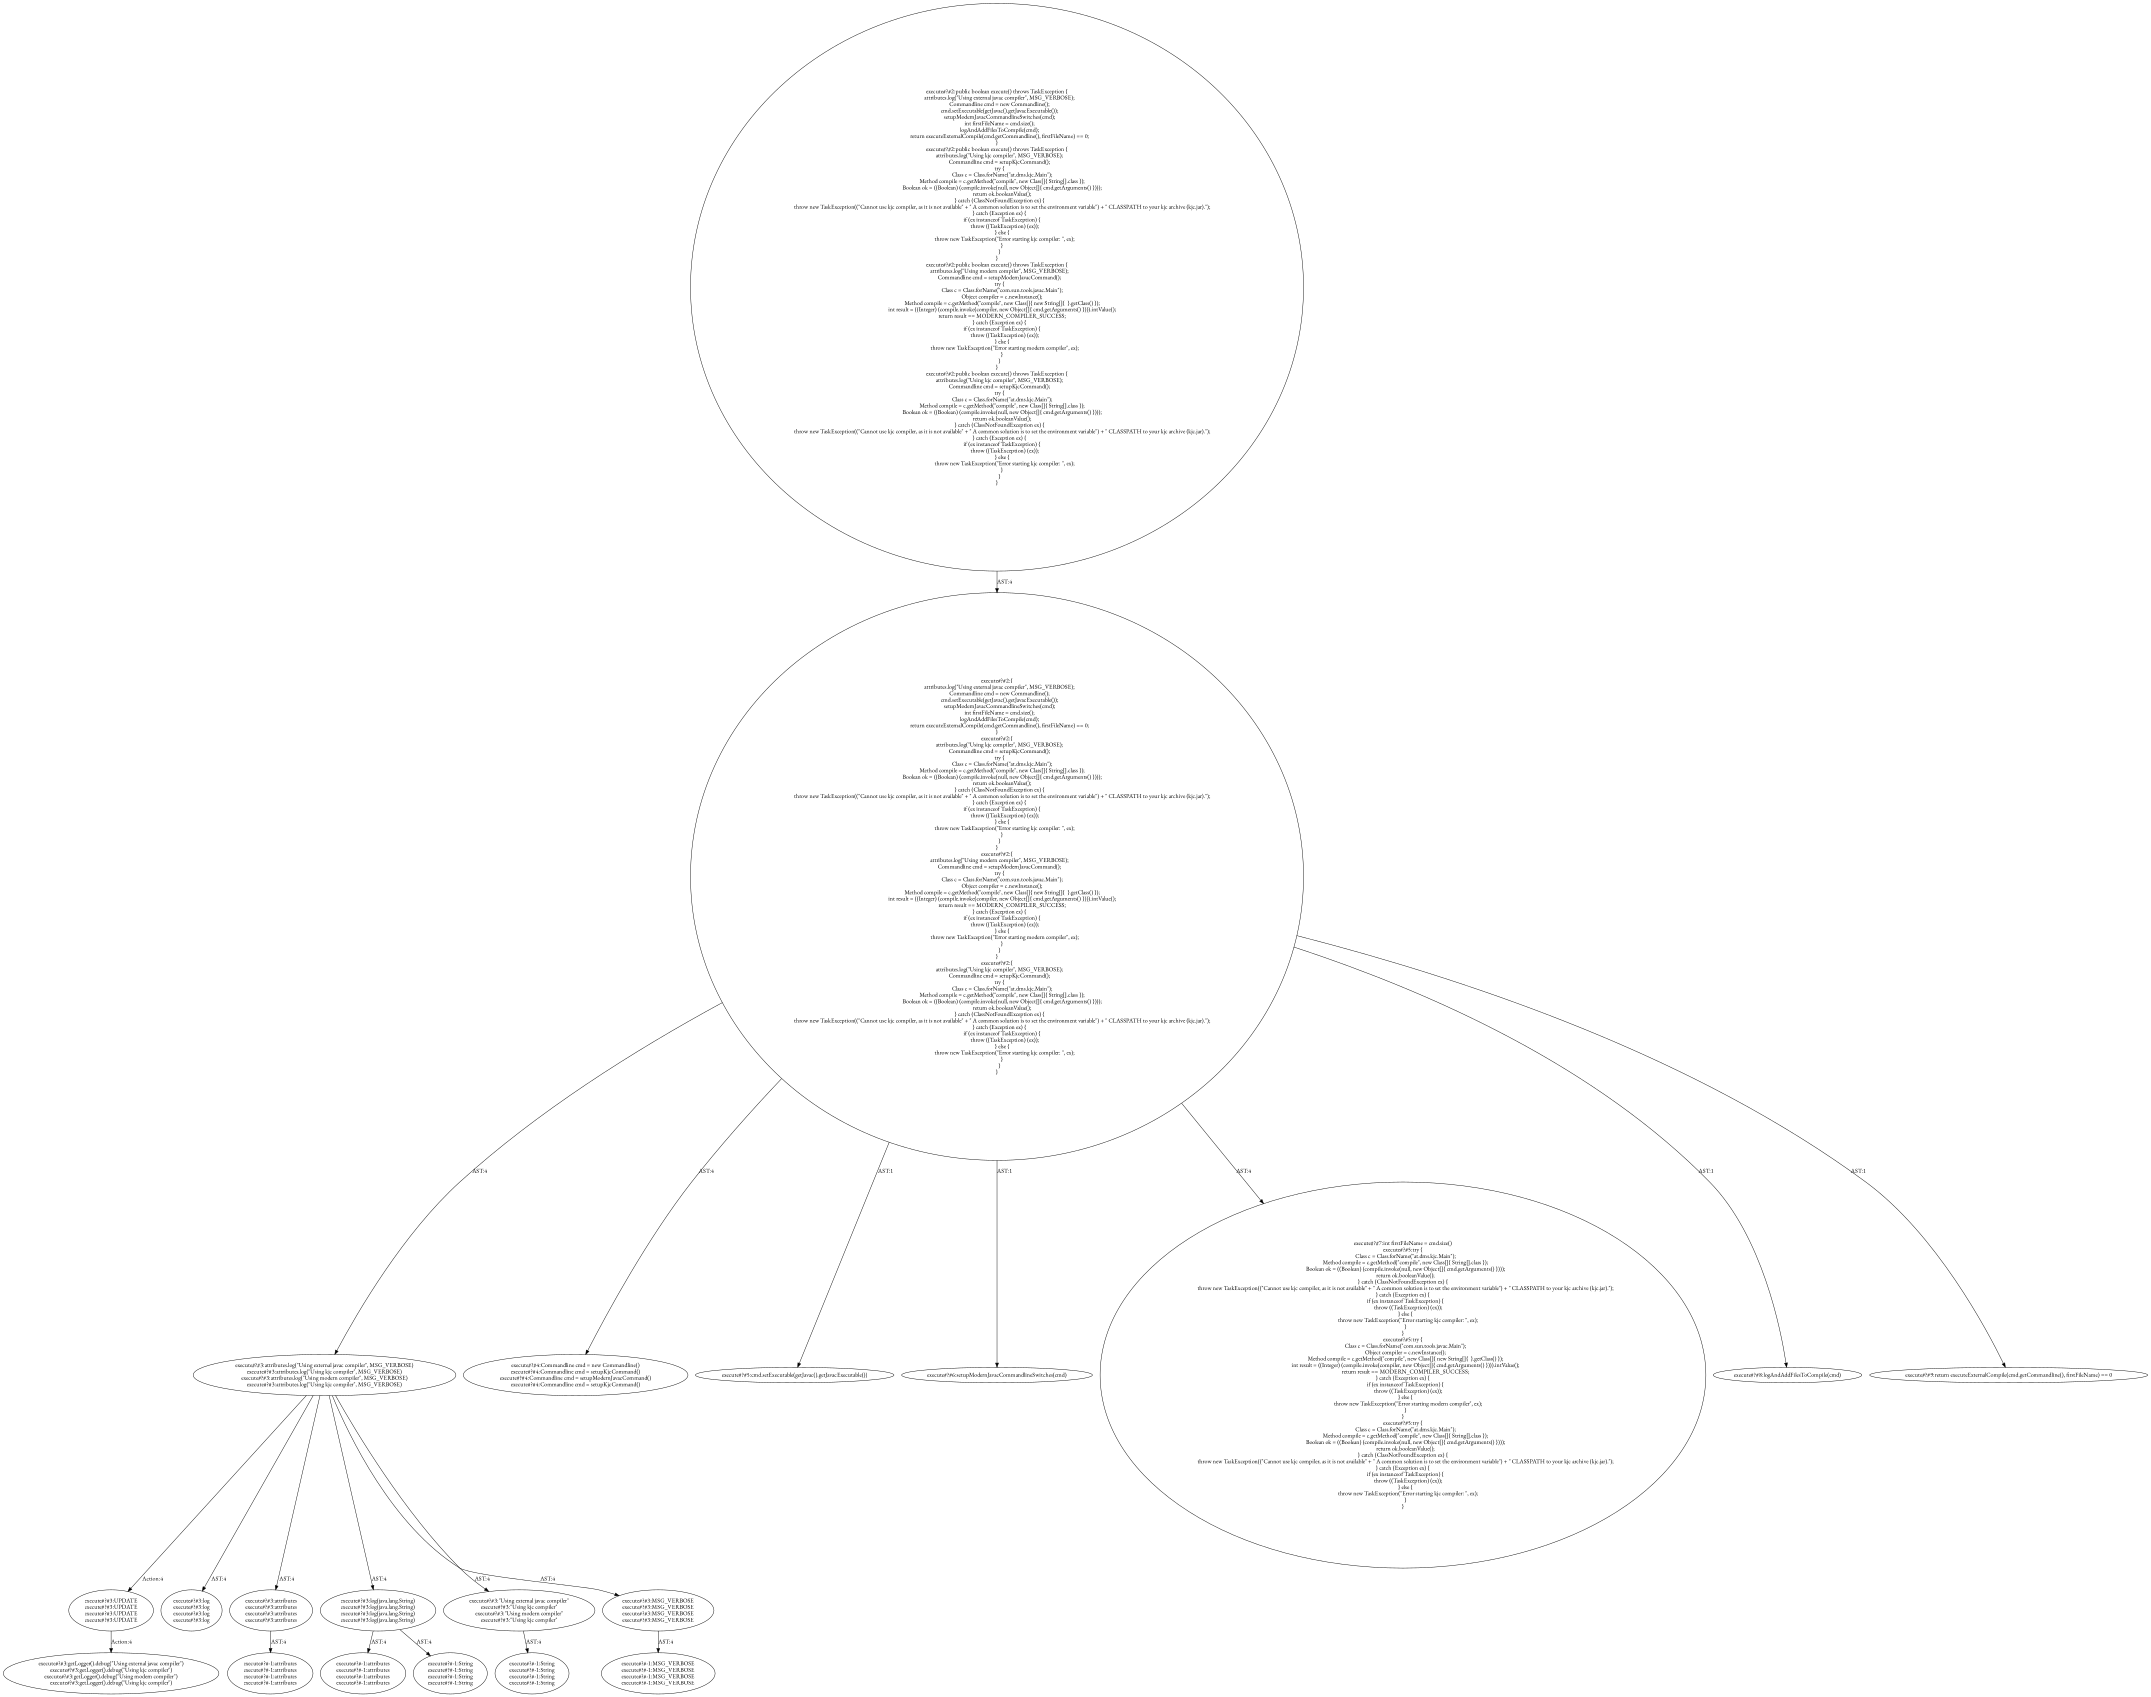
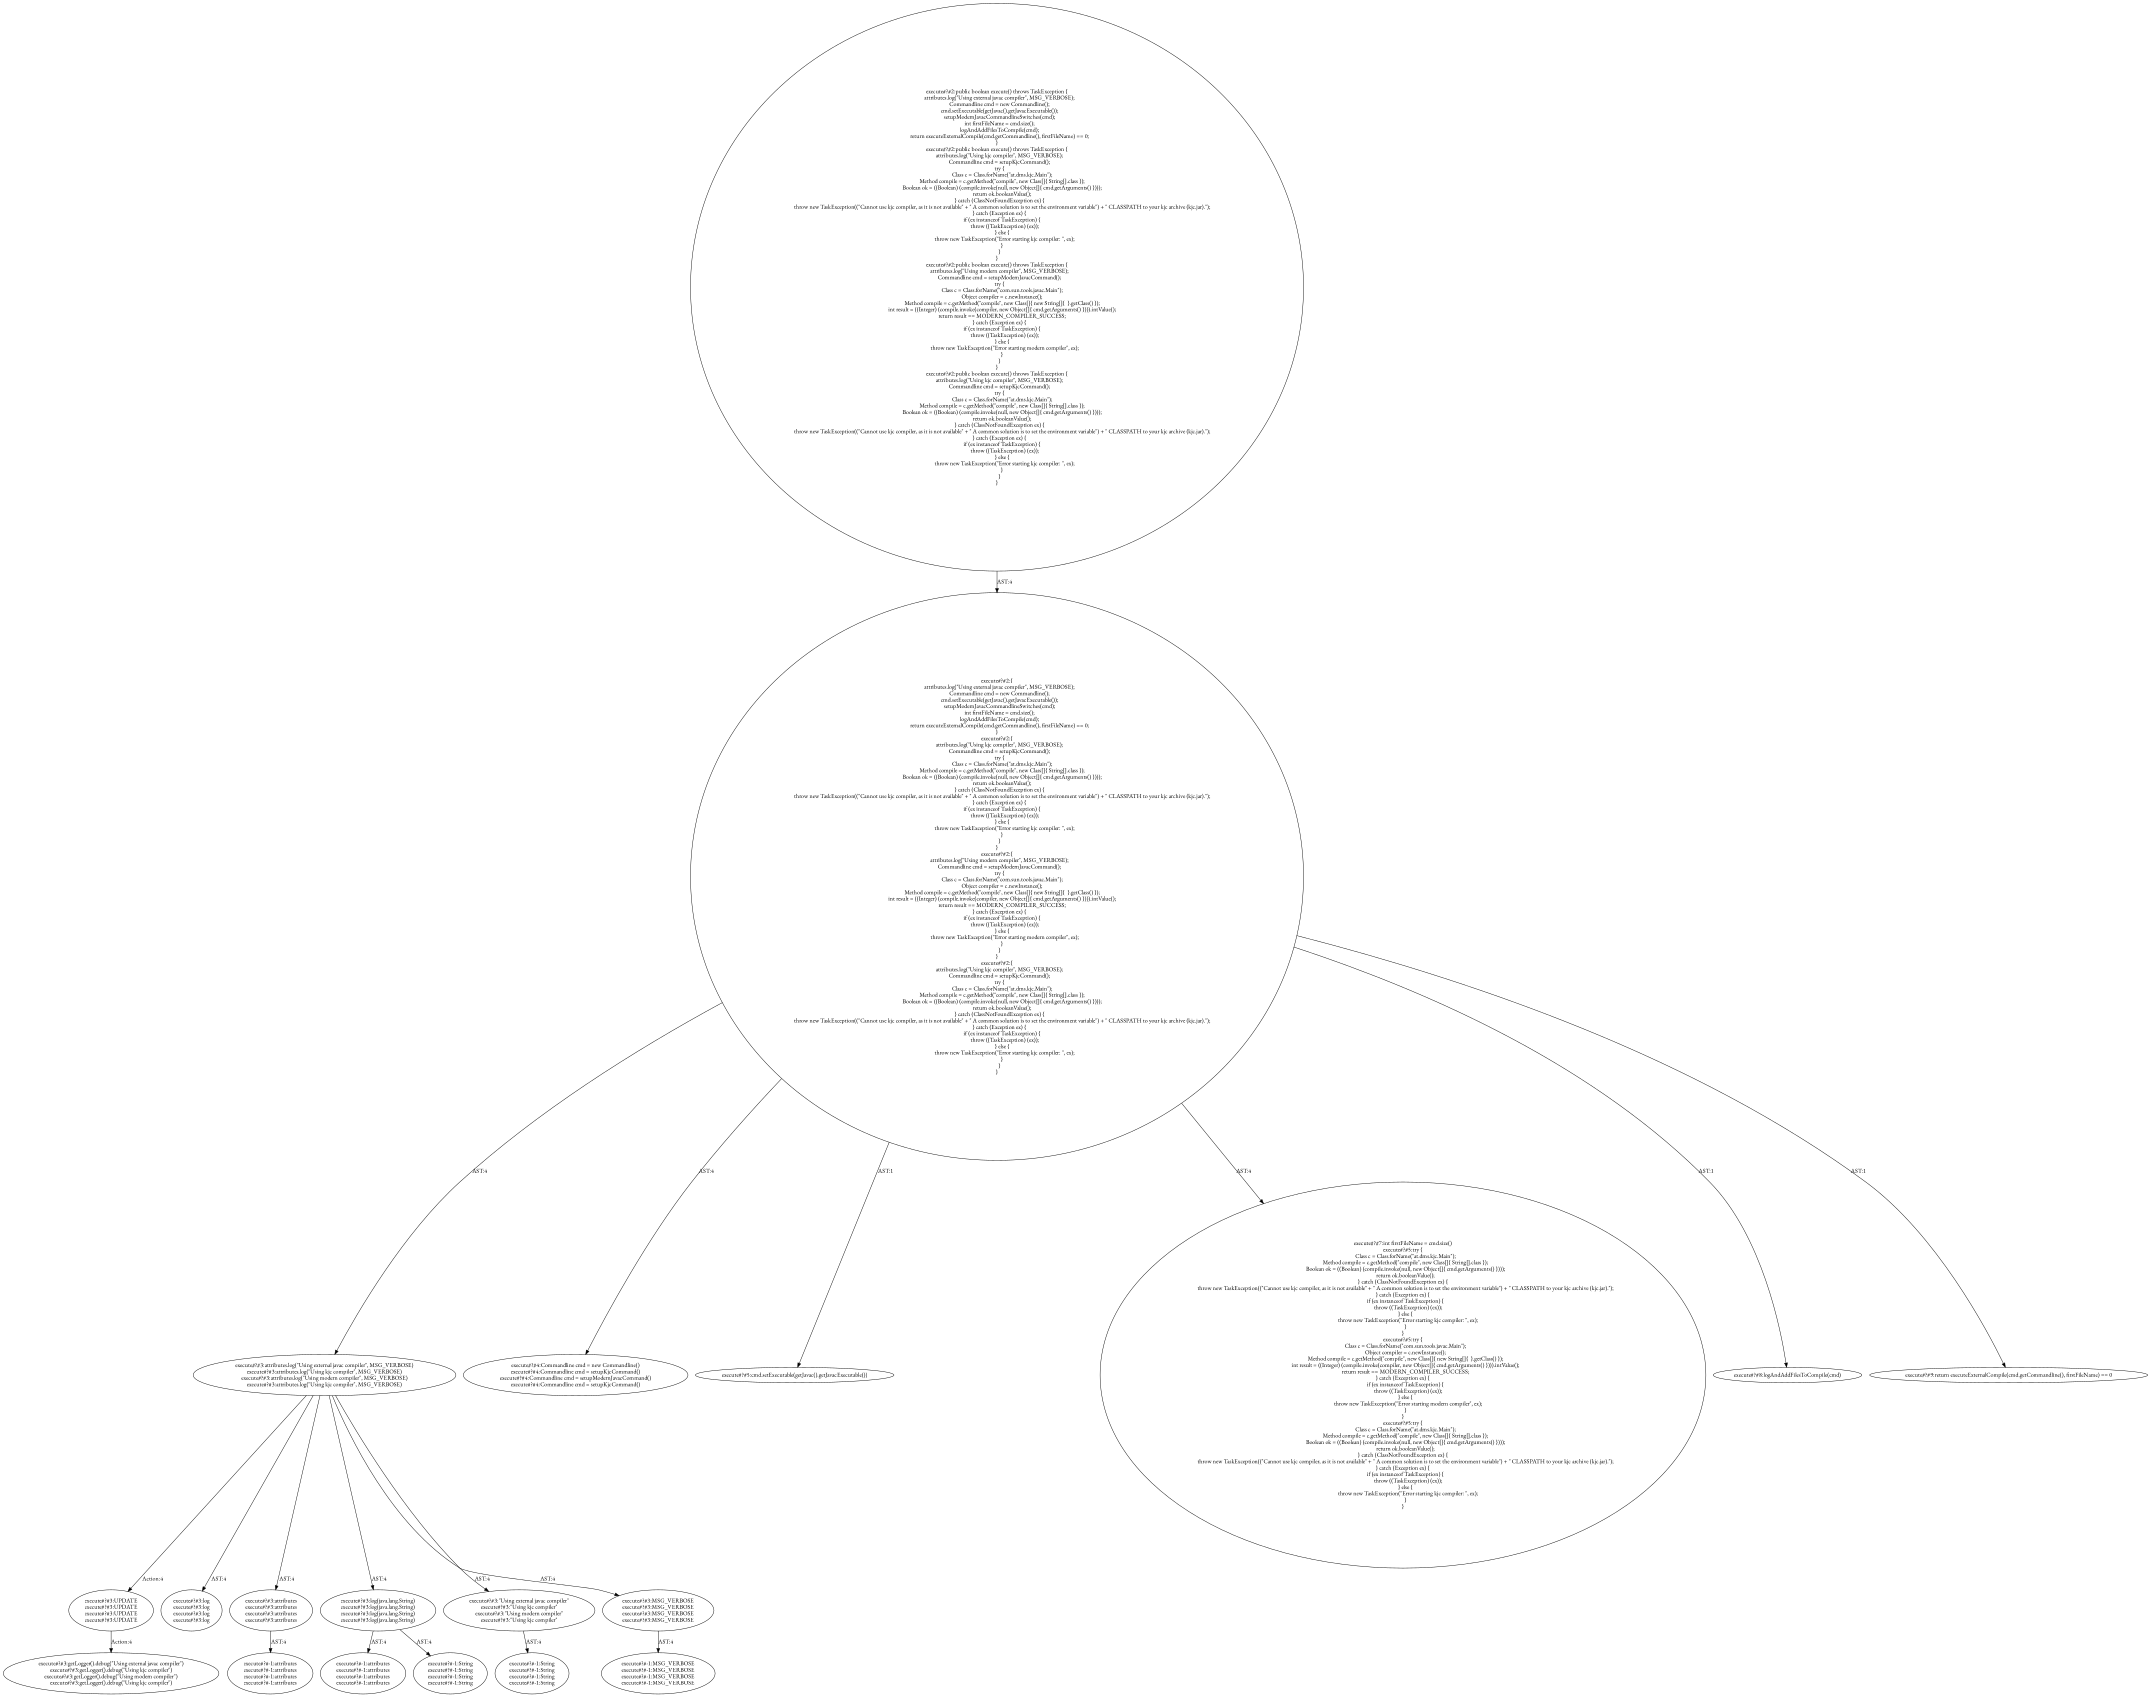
node "execute#?#6:setupModernJavacCommandlineSwitches(cmd)": removed
